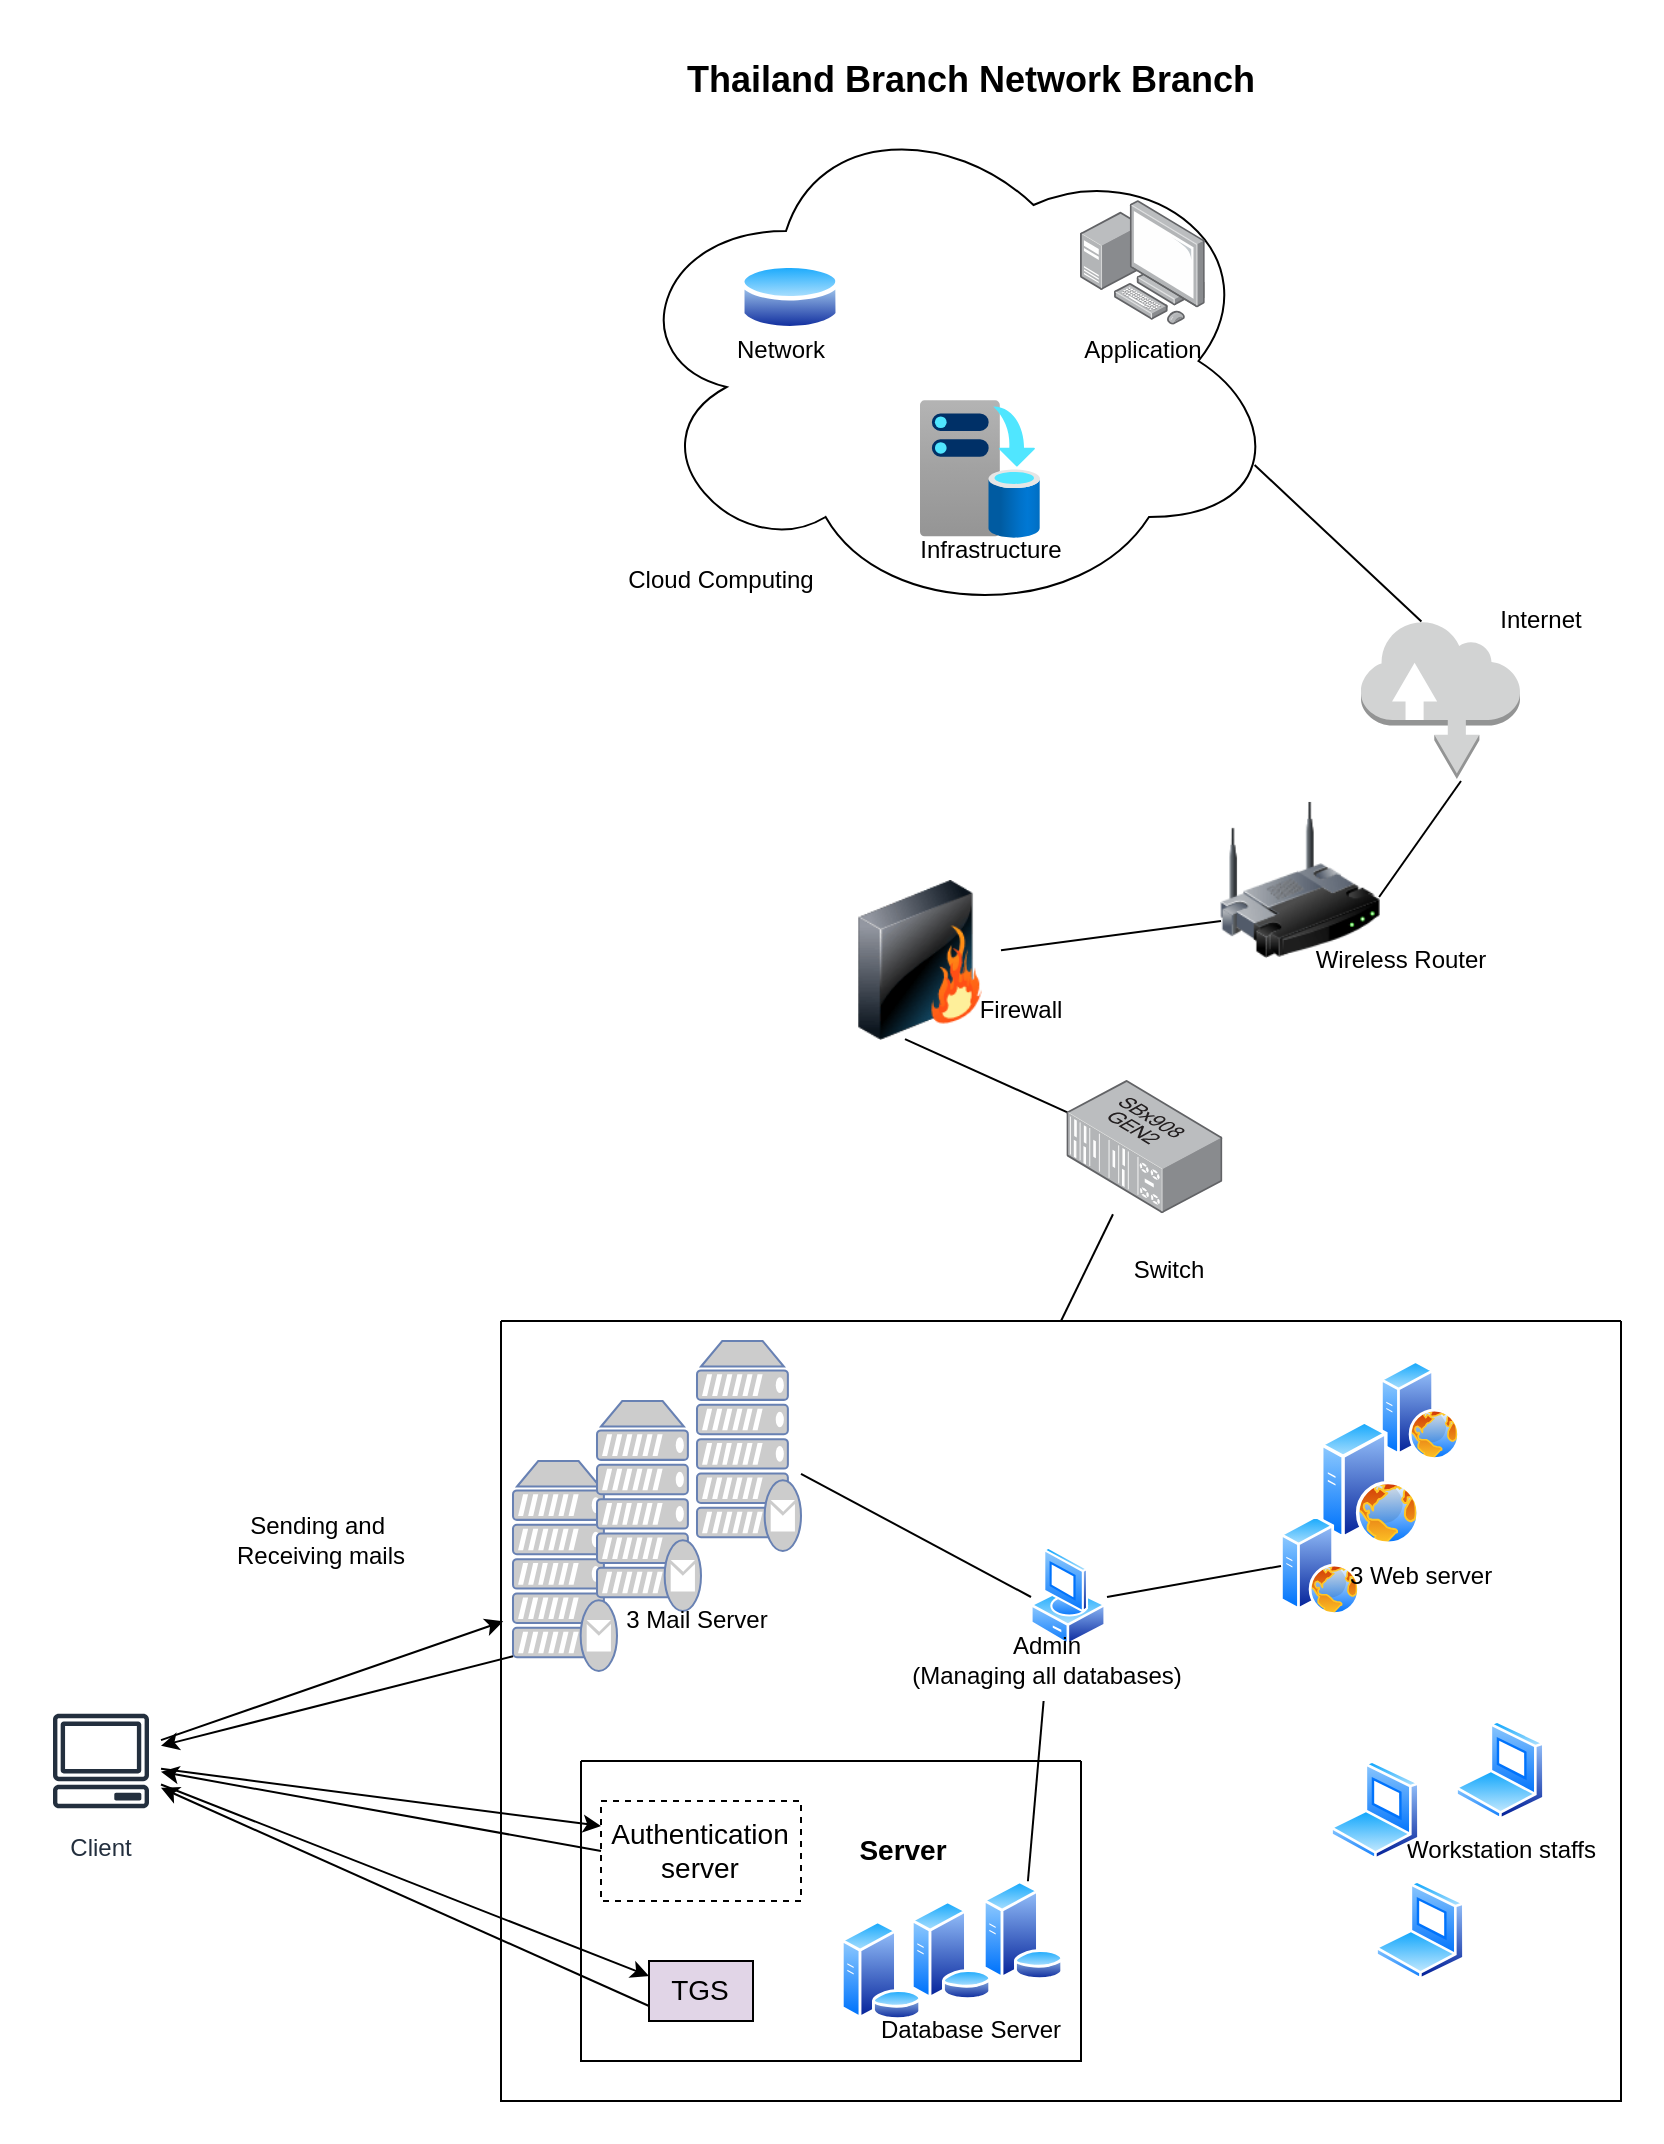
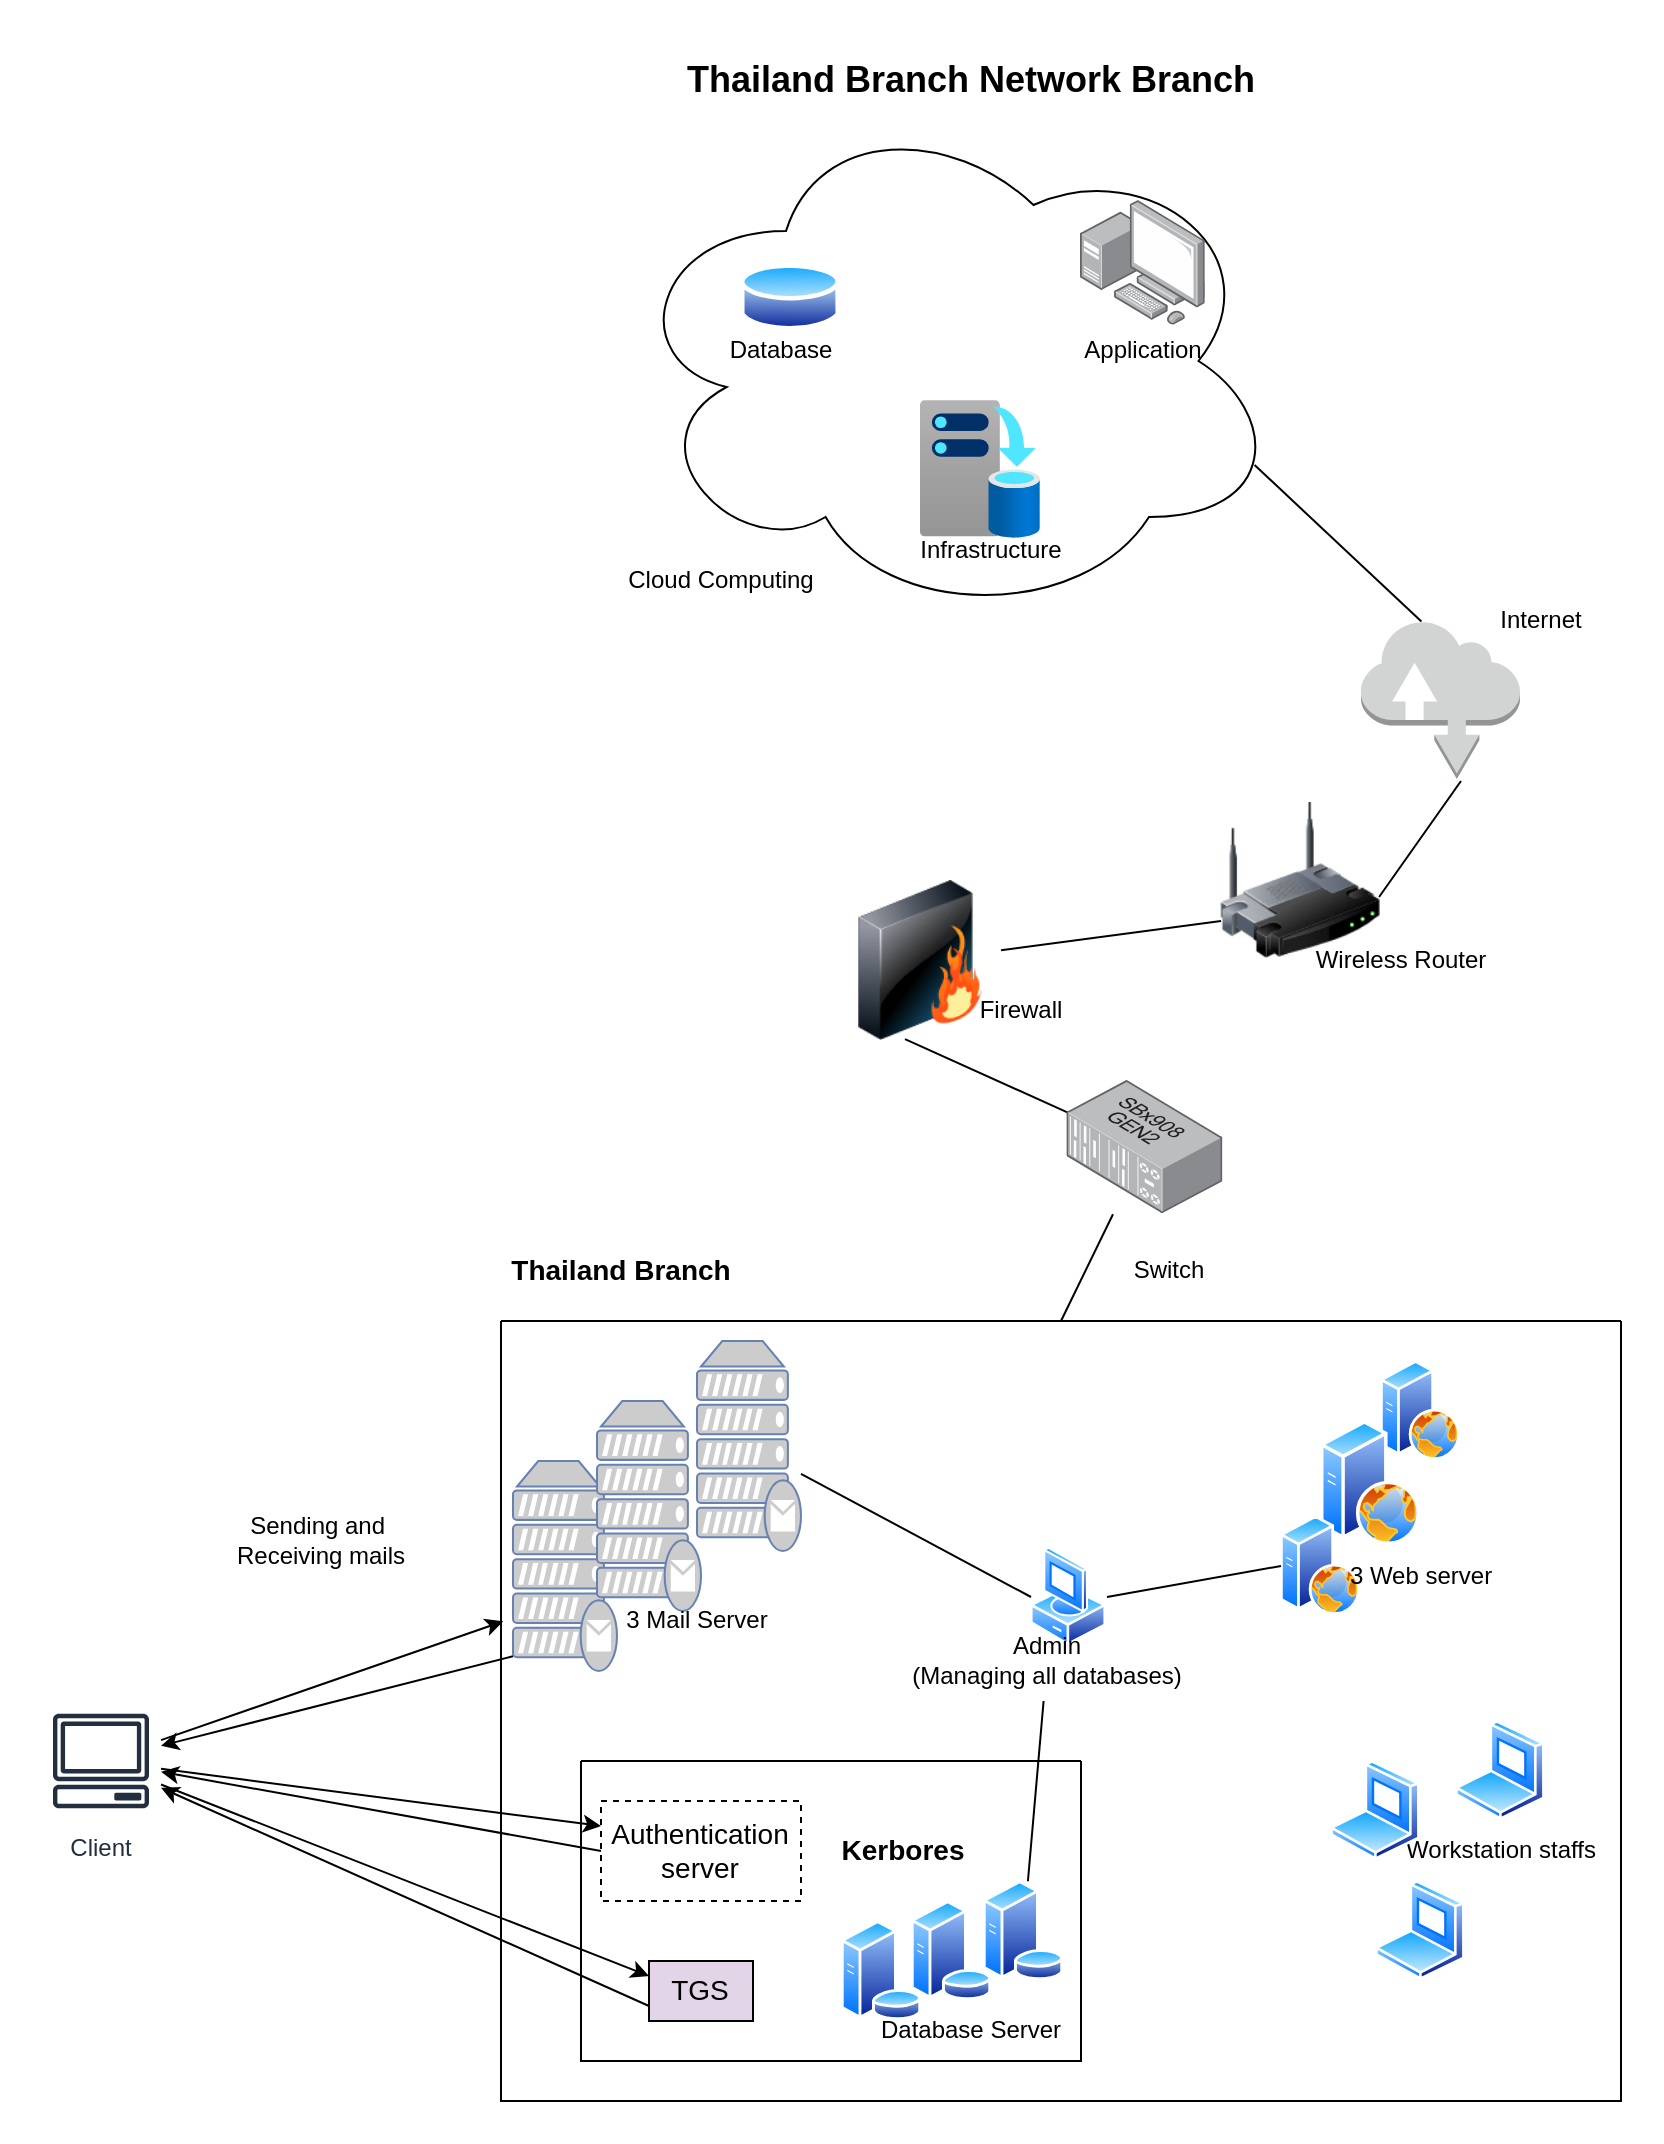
node "Network": label "Network" -> "Database"
node "Thailand Branch": added
node "Server": label "Server" -> "Kerbores"
